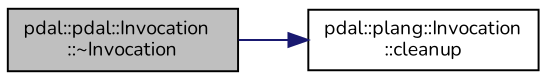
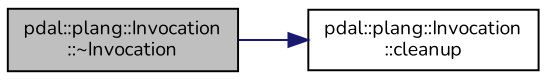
node "pdal::pdal::Invocation ::~Invocation": label "pdal::pdal::Invocation ::~Invocation" -> "pdal::plang::Invocation ::~Invocation"
